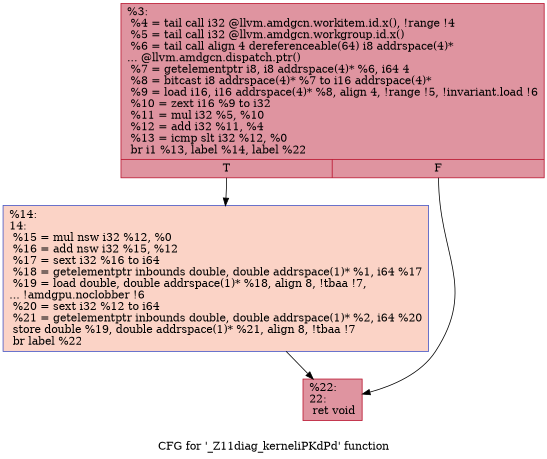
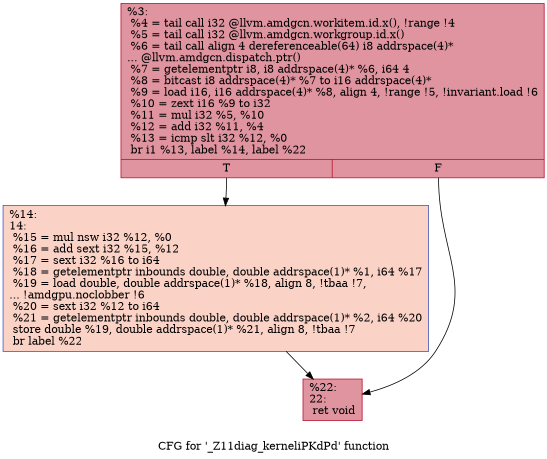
node "%14:": text "%16 = add nsw i32 %15, %12" -> "%16 = add sext i32 %15, %12"
